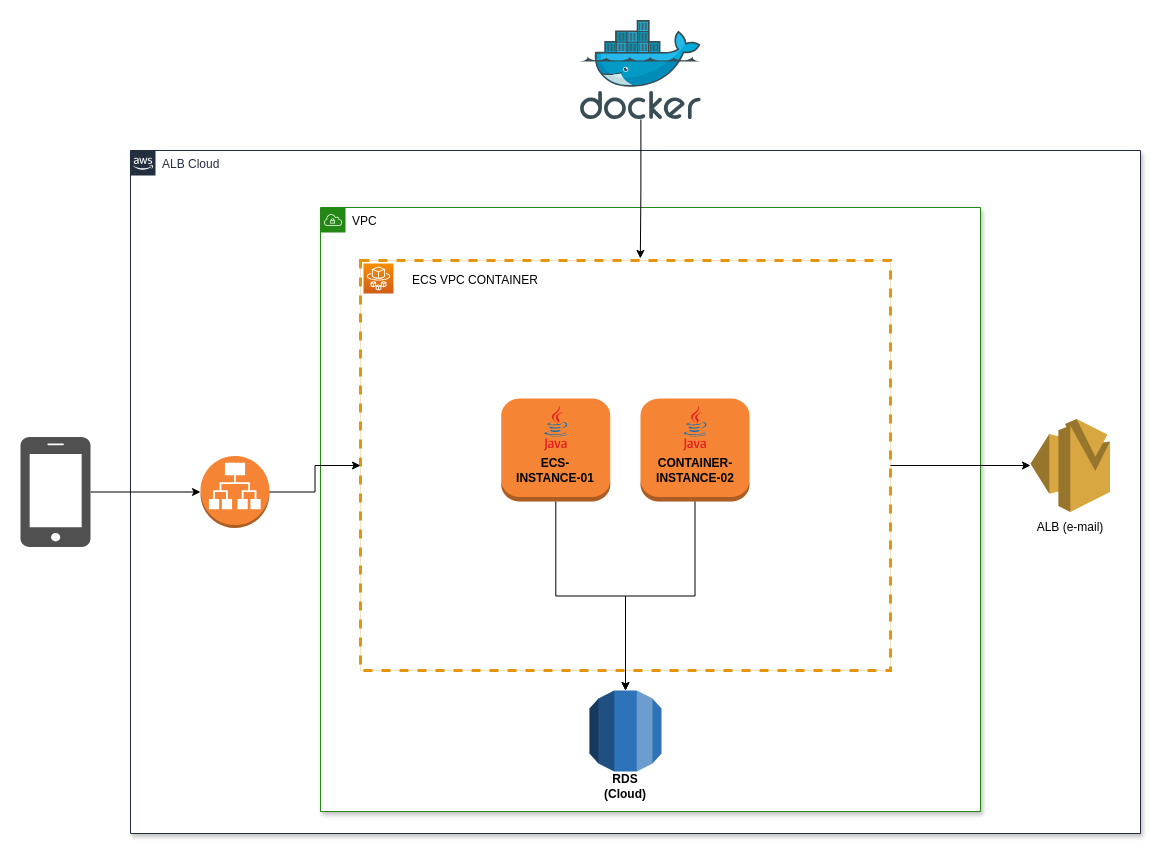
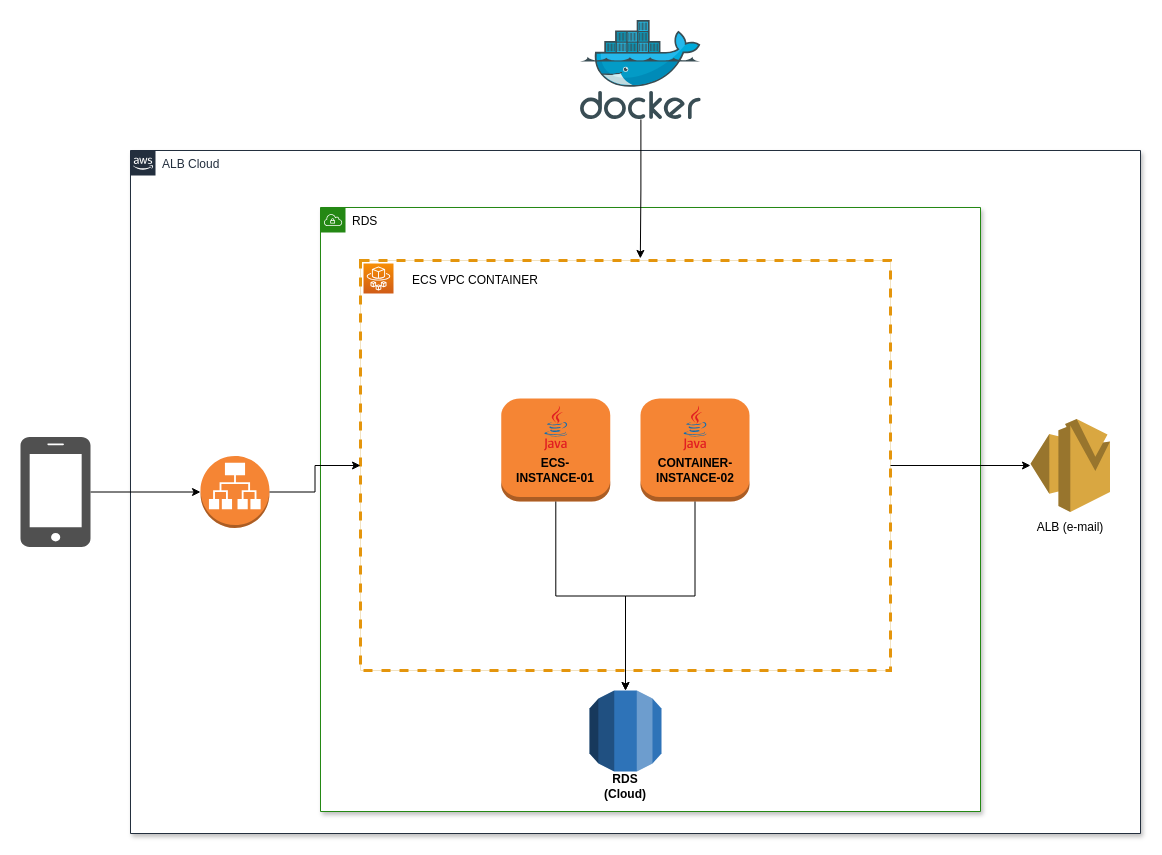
node "VPC": label "VPC" -> "RDS"
